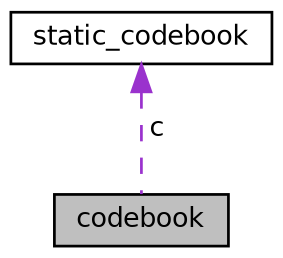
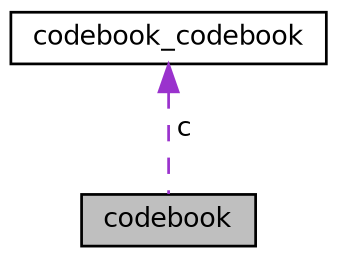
node "static_codebook": label "static_codebook" -> "codebook_codebook"
